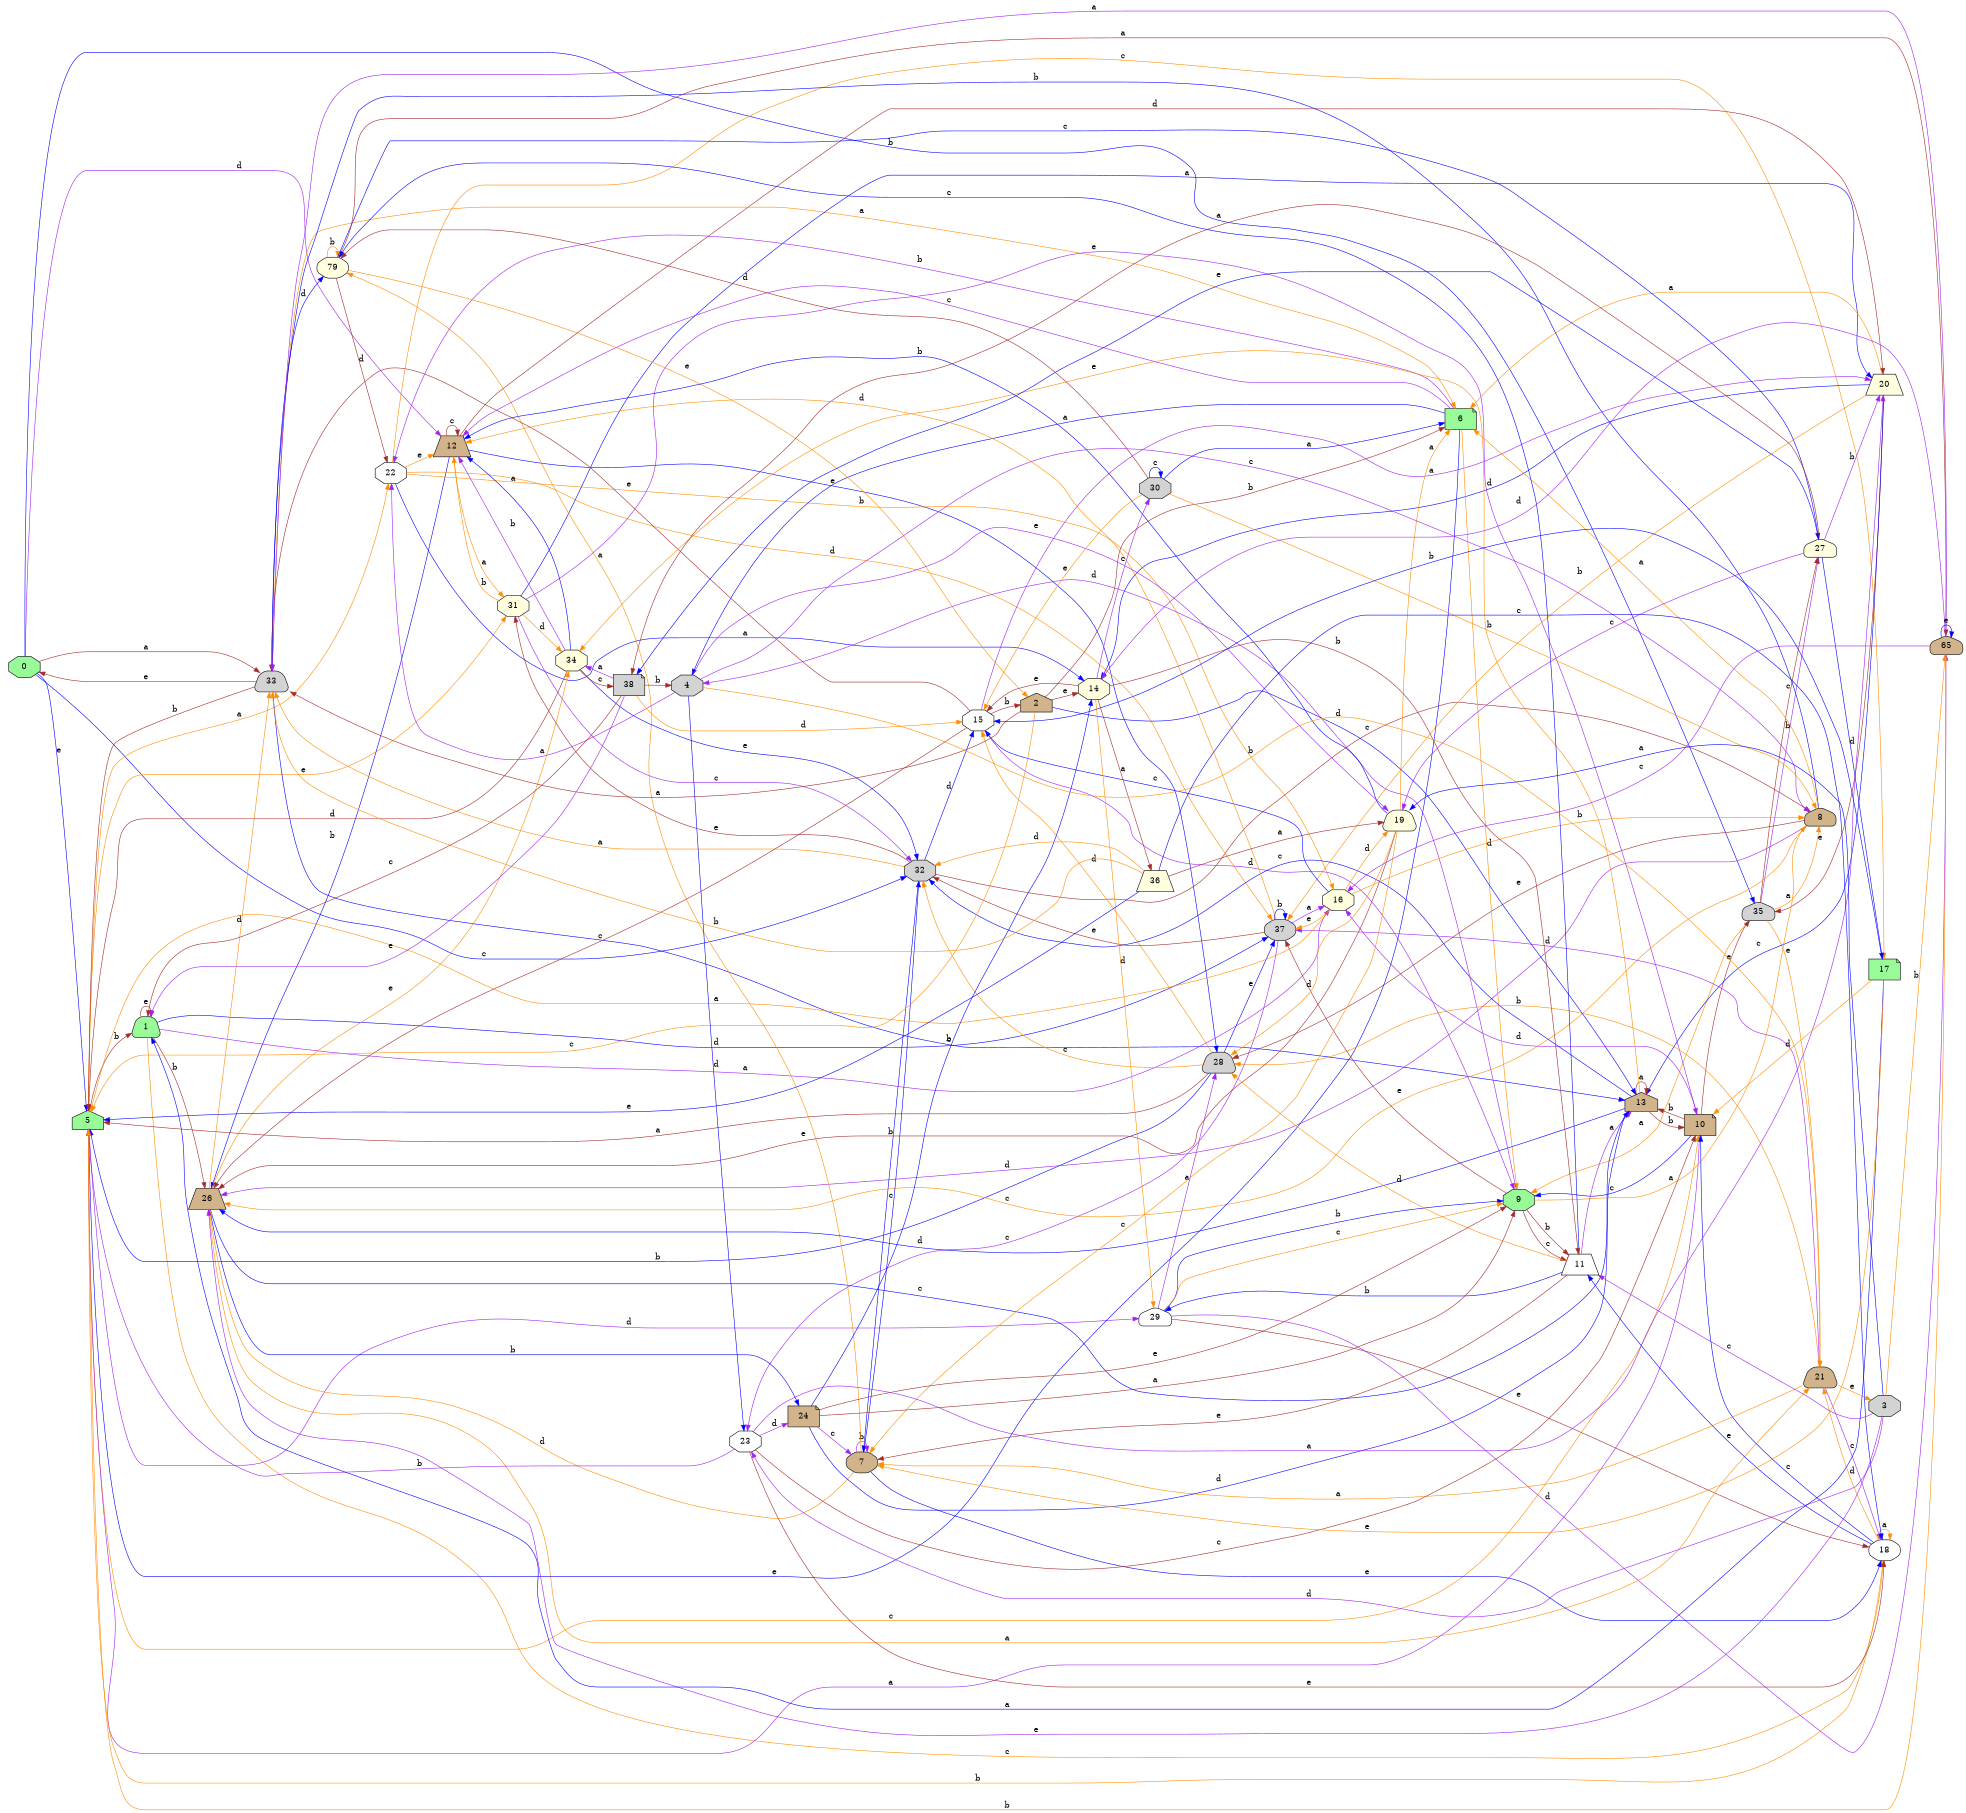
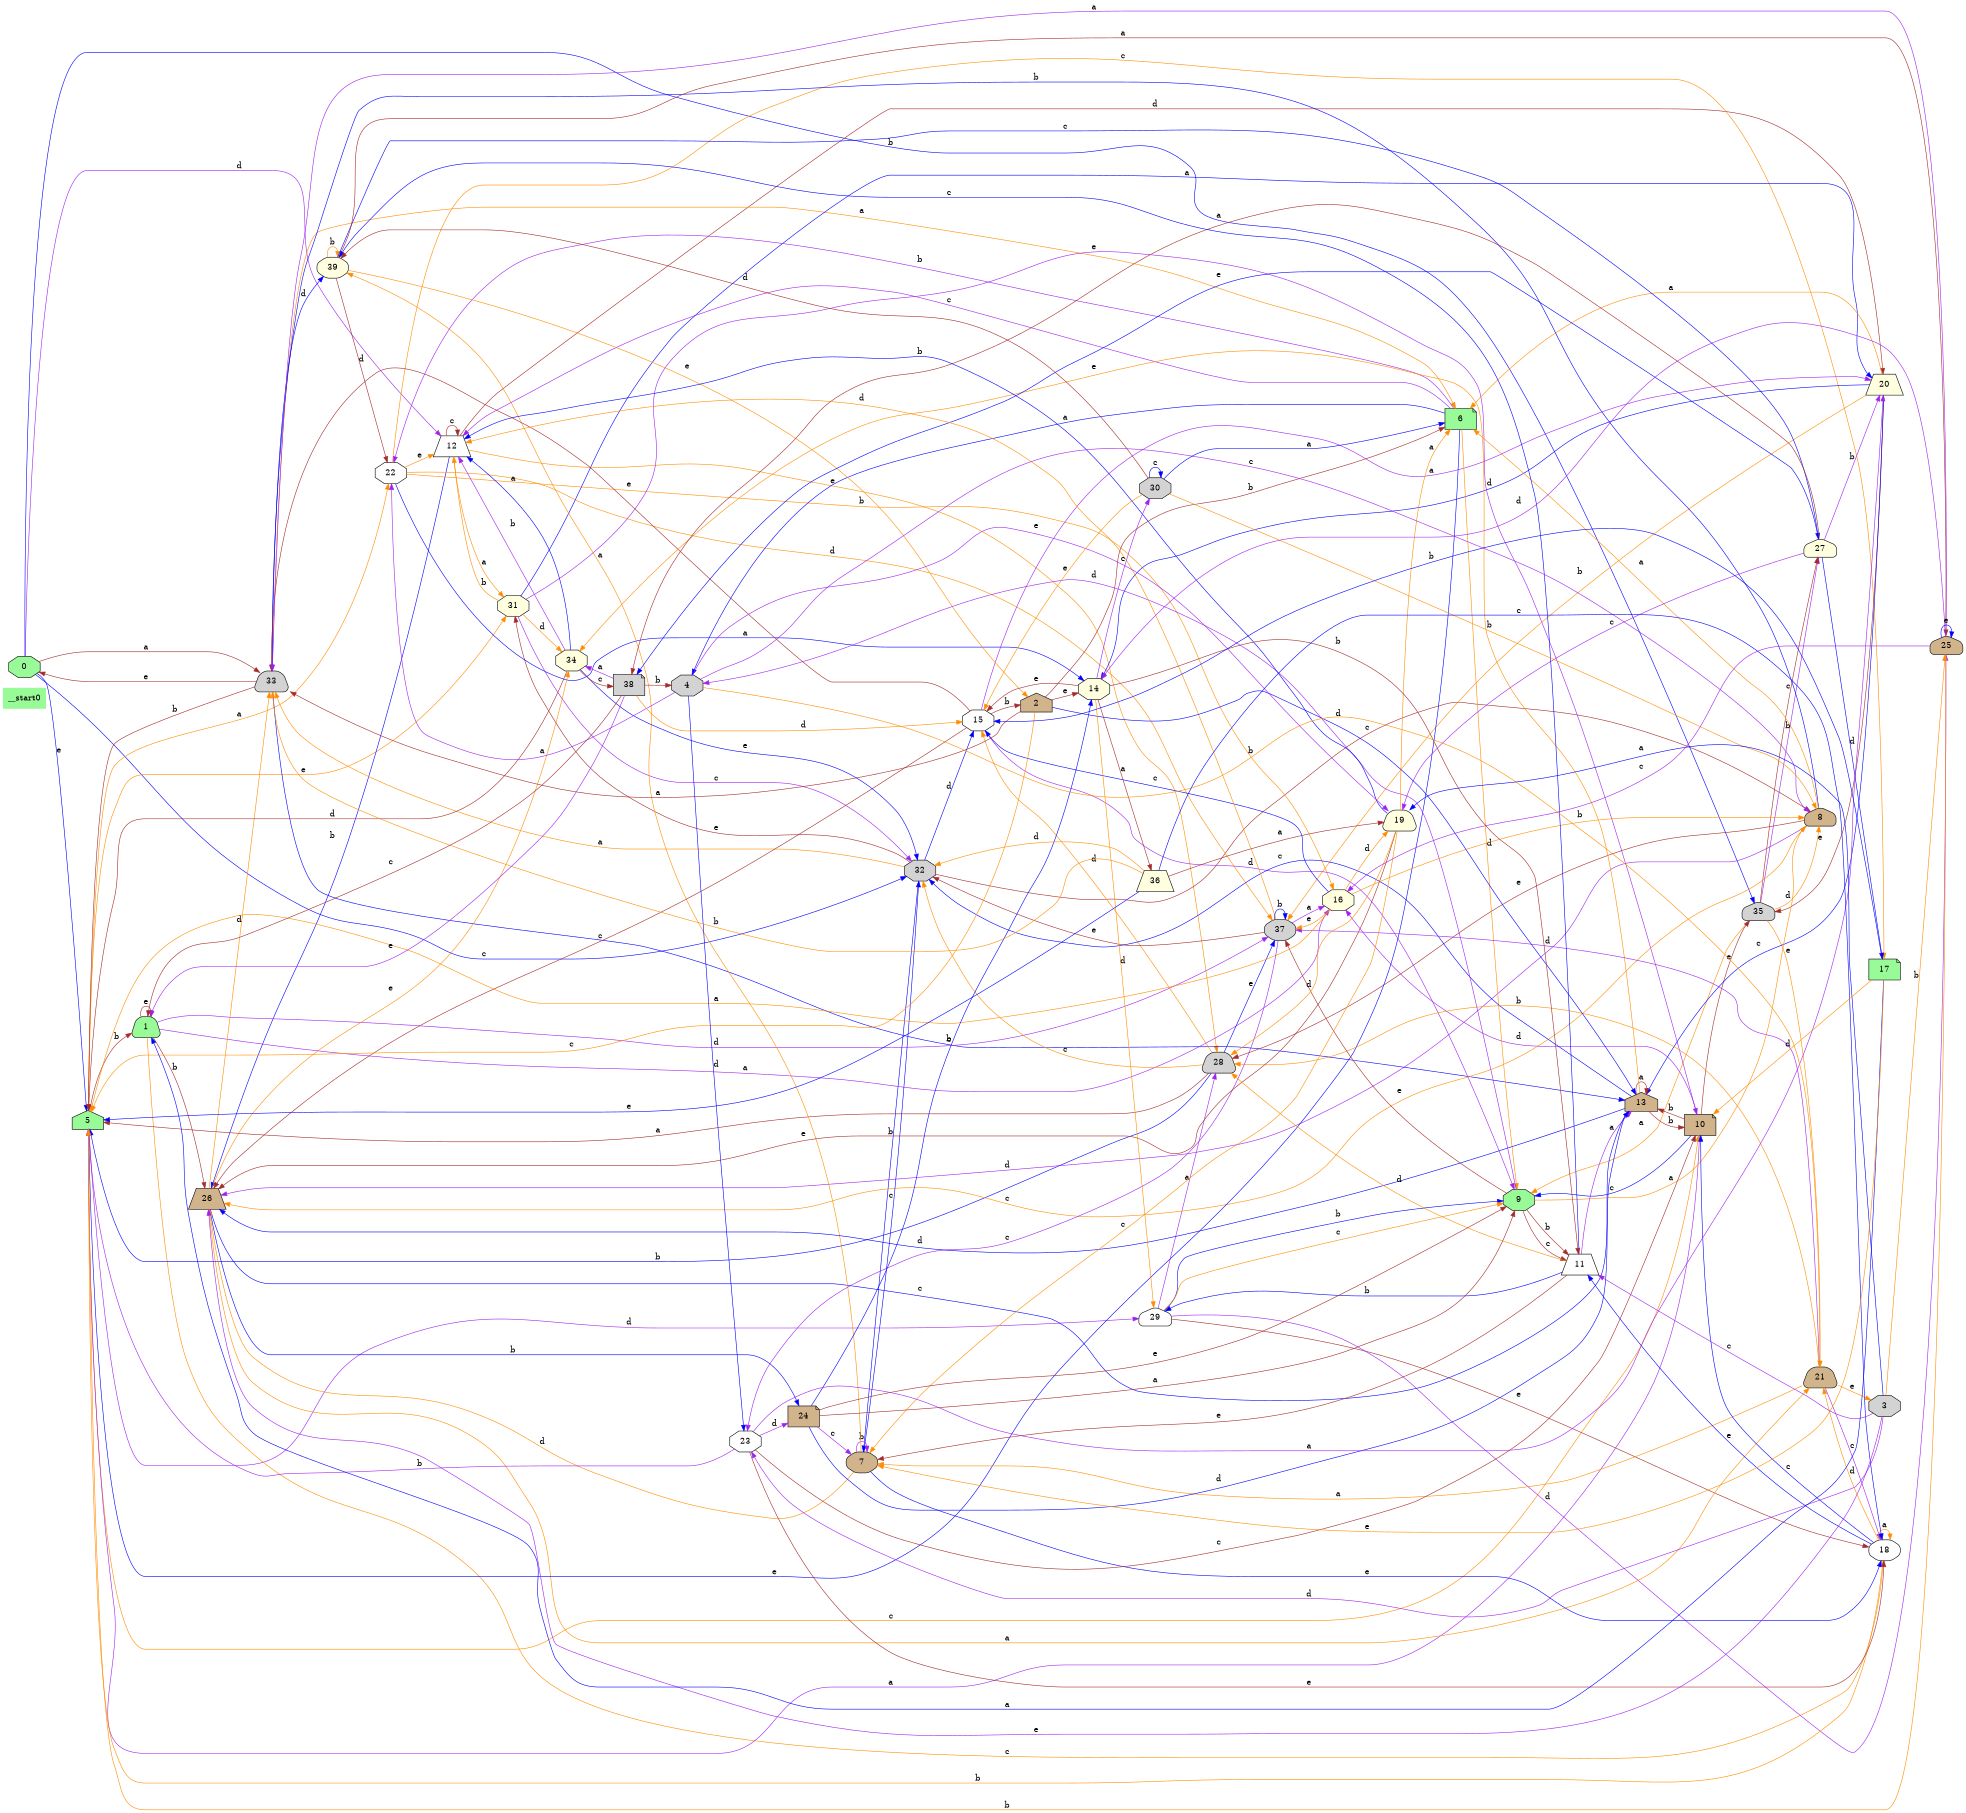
node "79": label "79" -> "39"
node "12": fillcolor tan -> white
edge "12" -> "28": color blue -> darkorange
node "65": label "65" -> "25"
node "__start0": added
edge "35" -> "8": label "a" -> "d"
edge "1" -> "37": color blue -> purple
